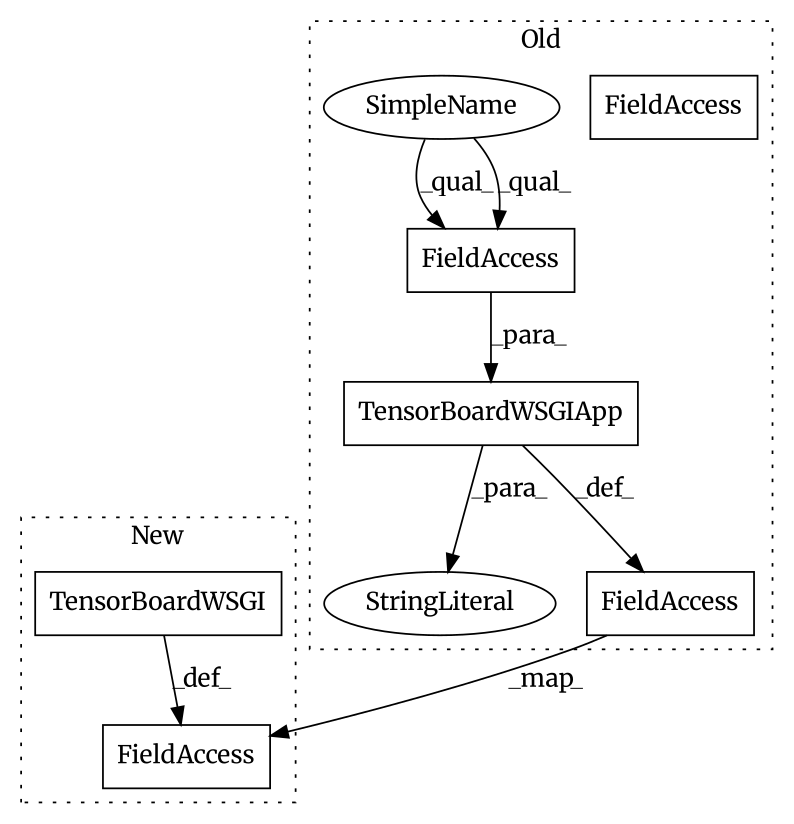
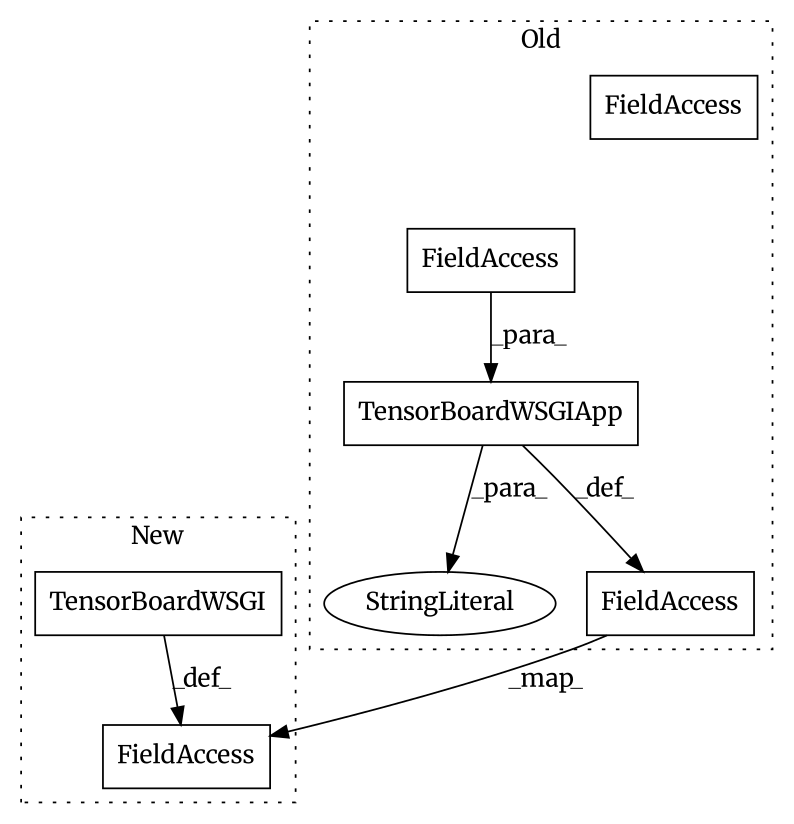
node "SimpleName": removed
